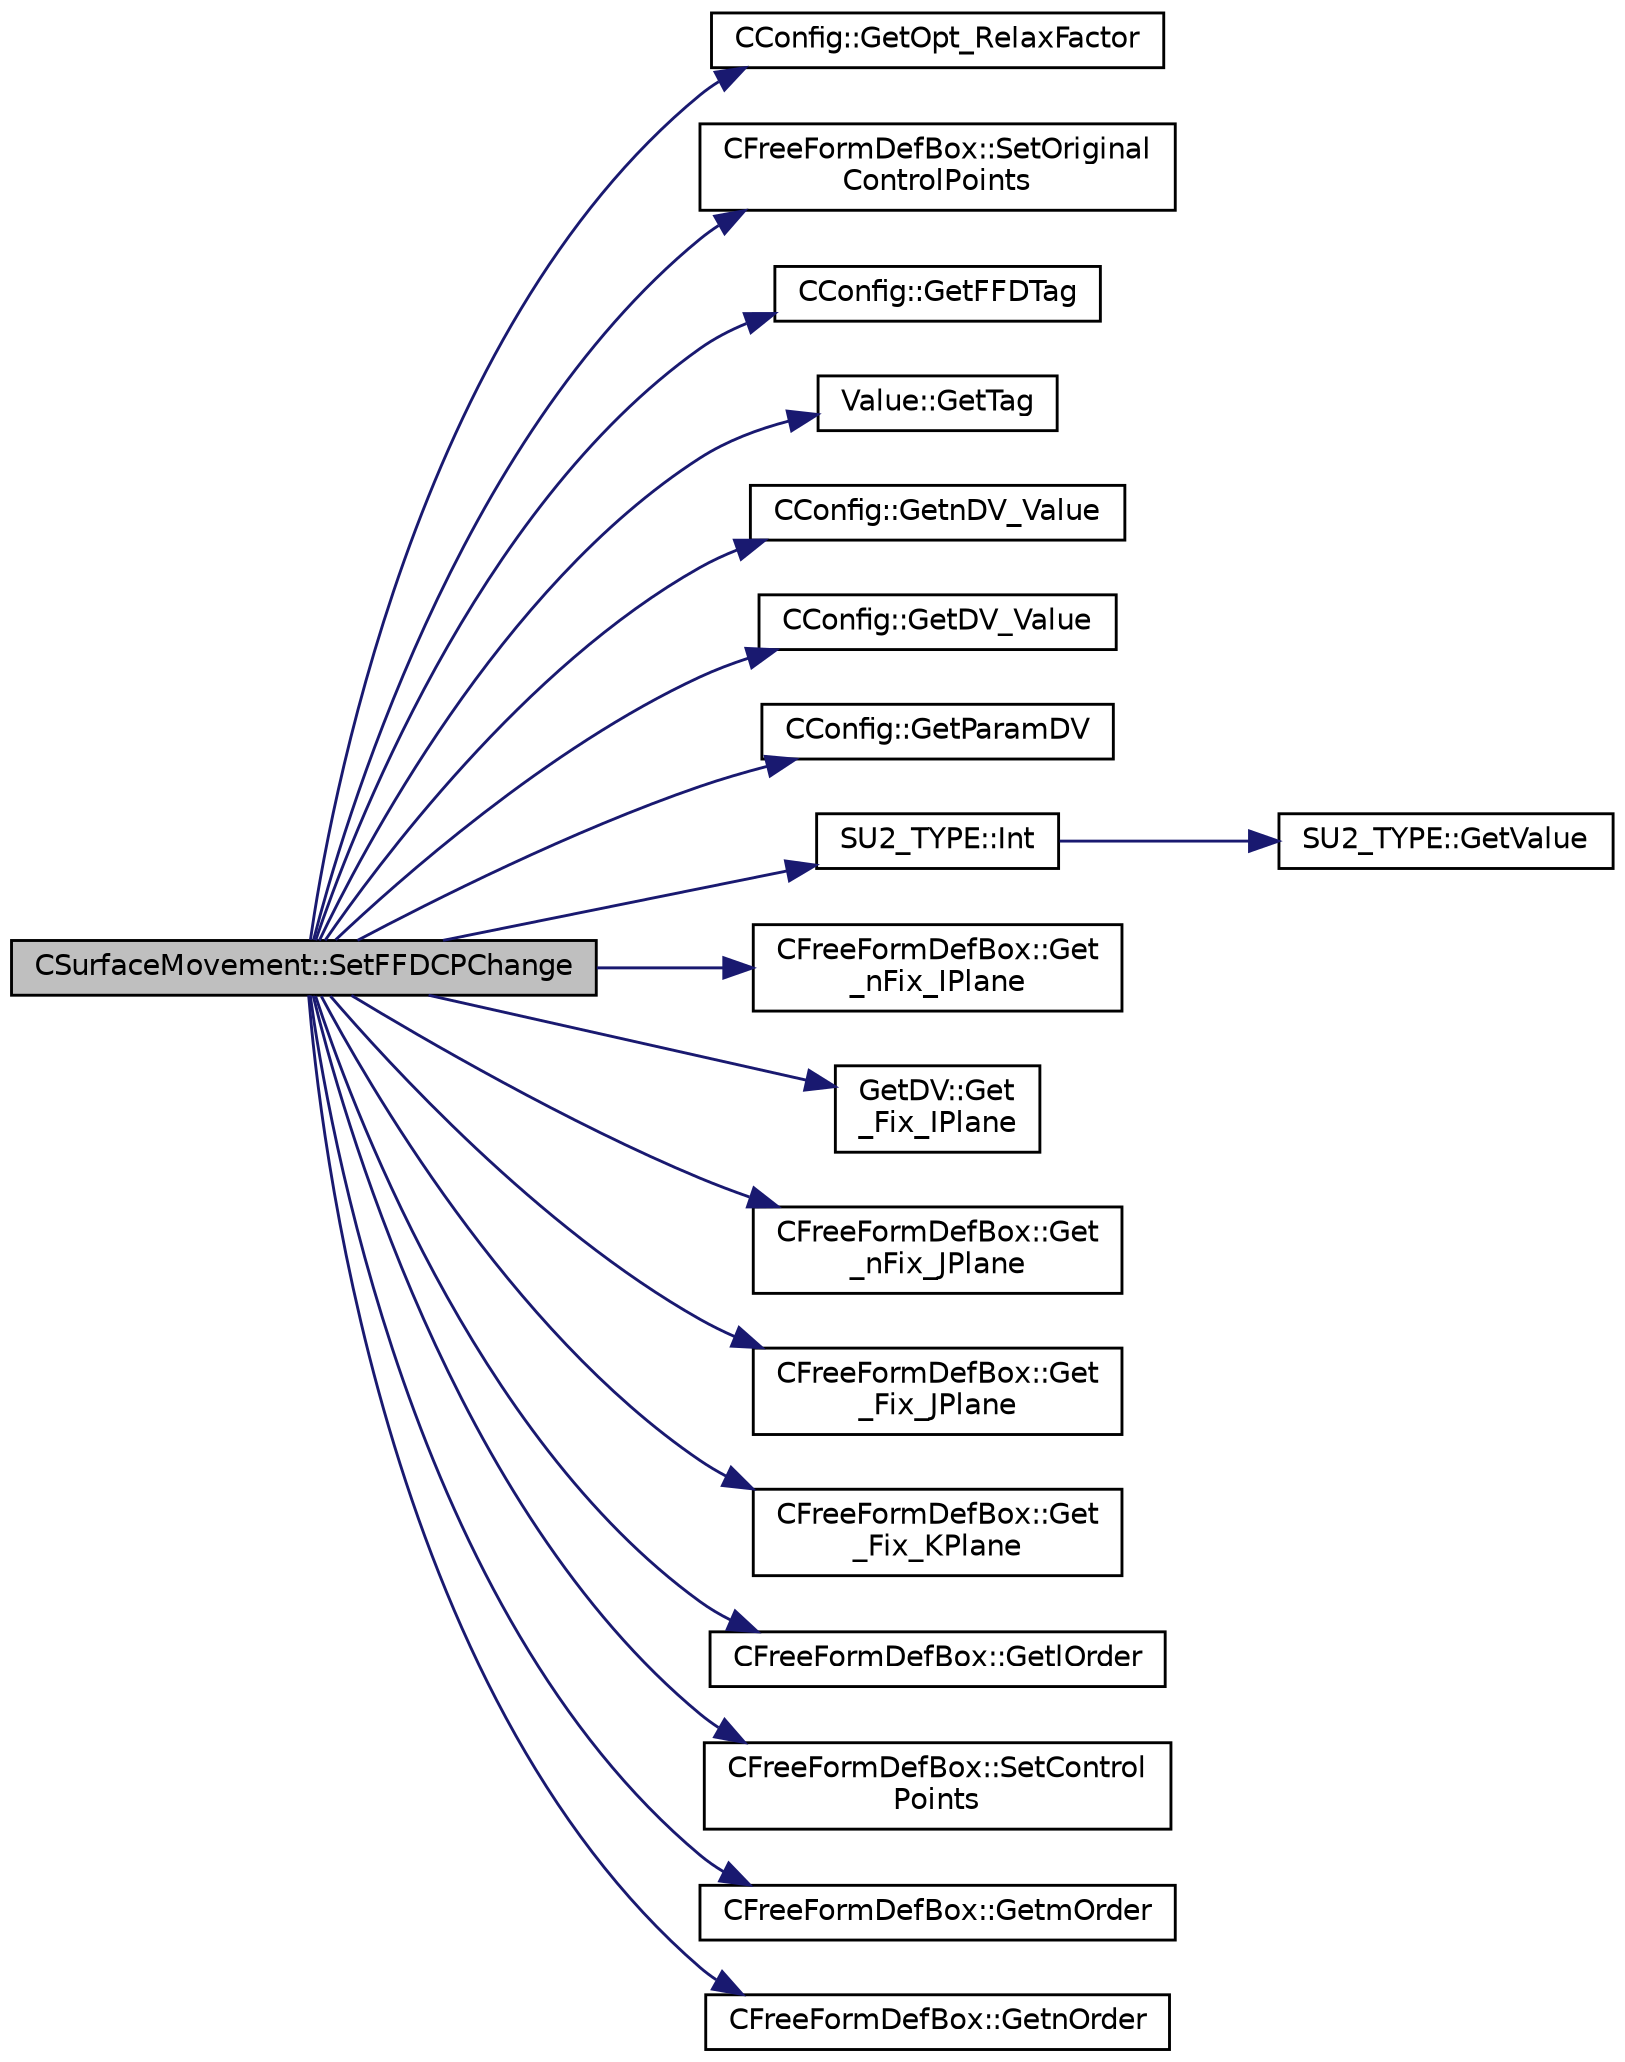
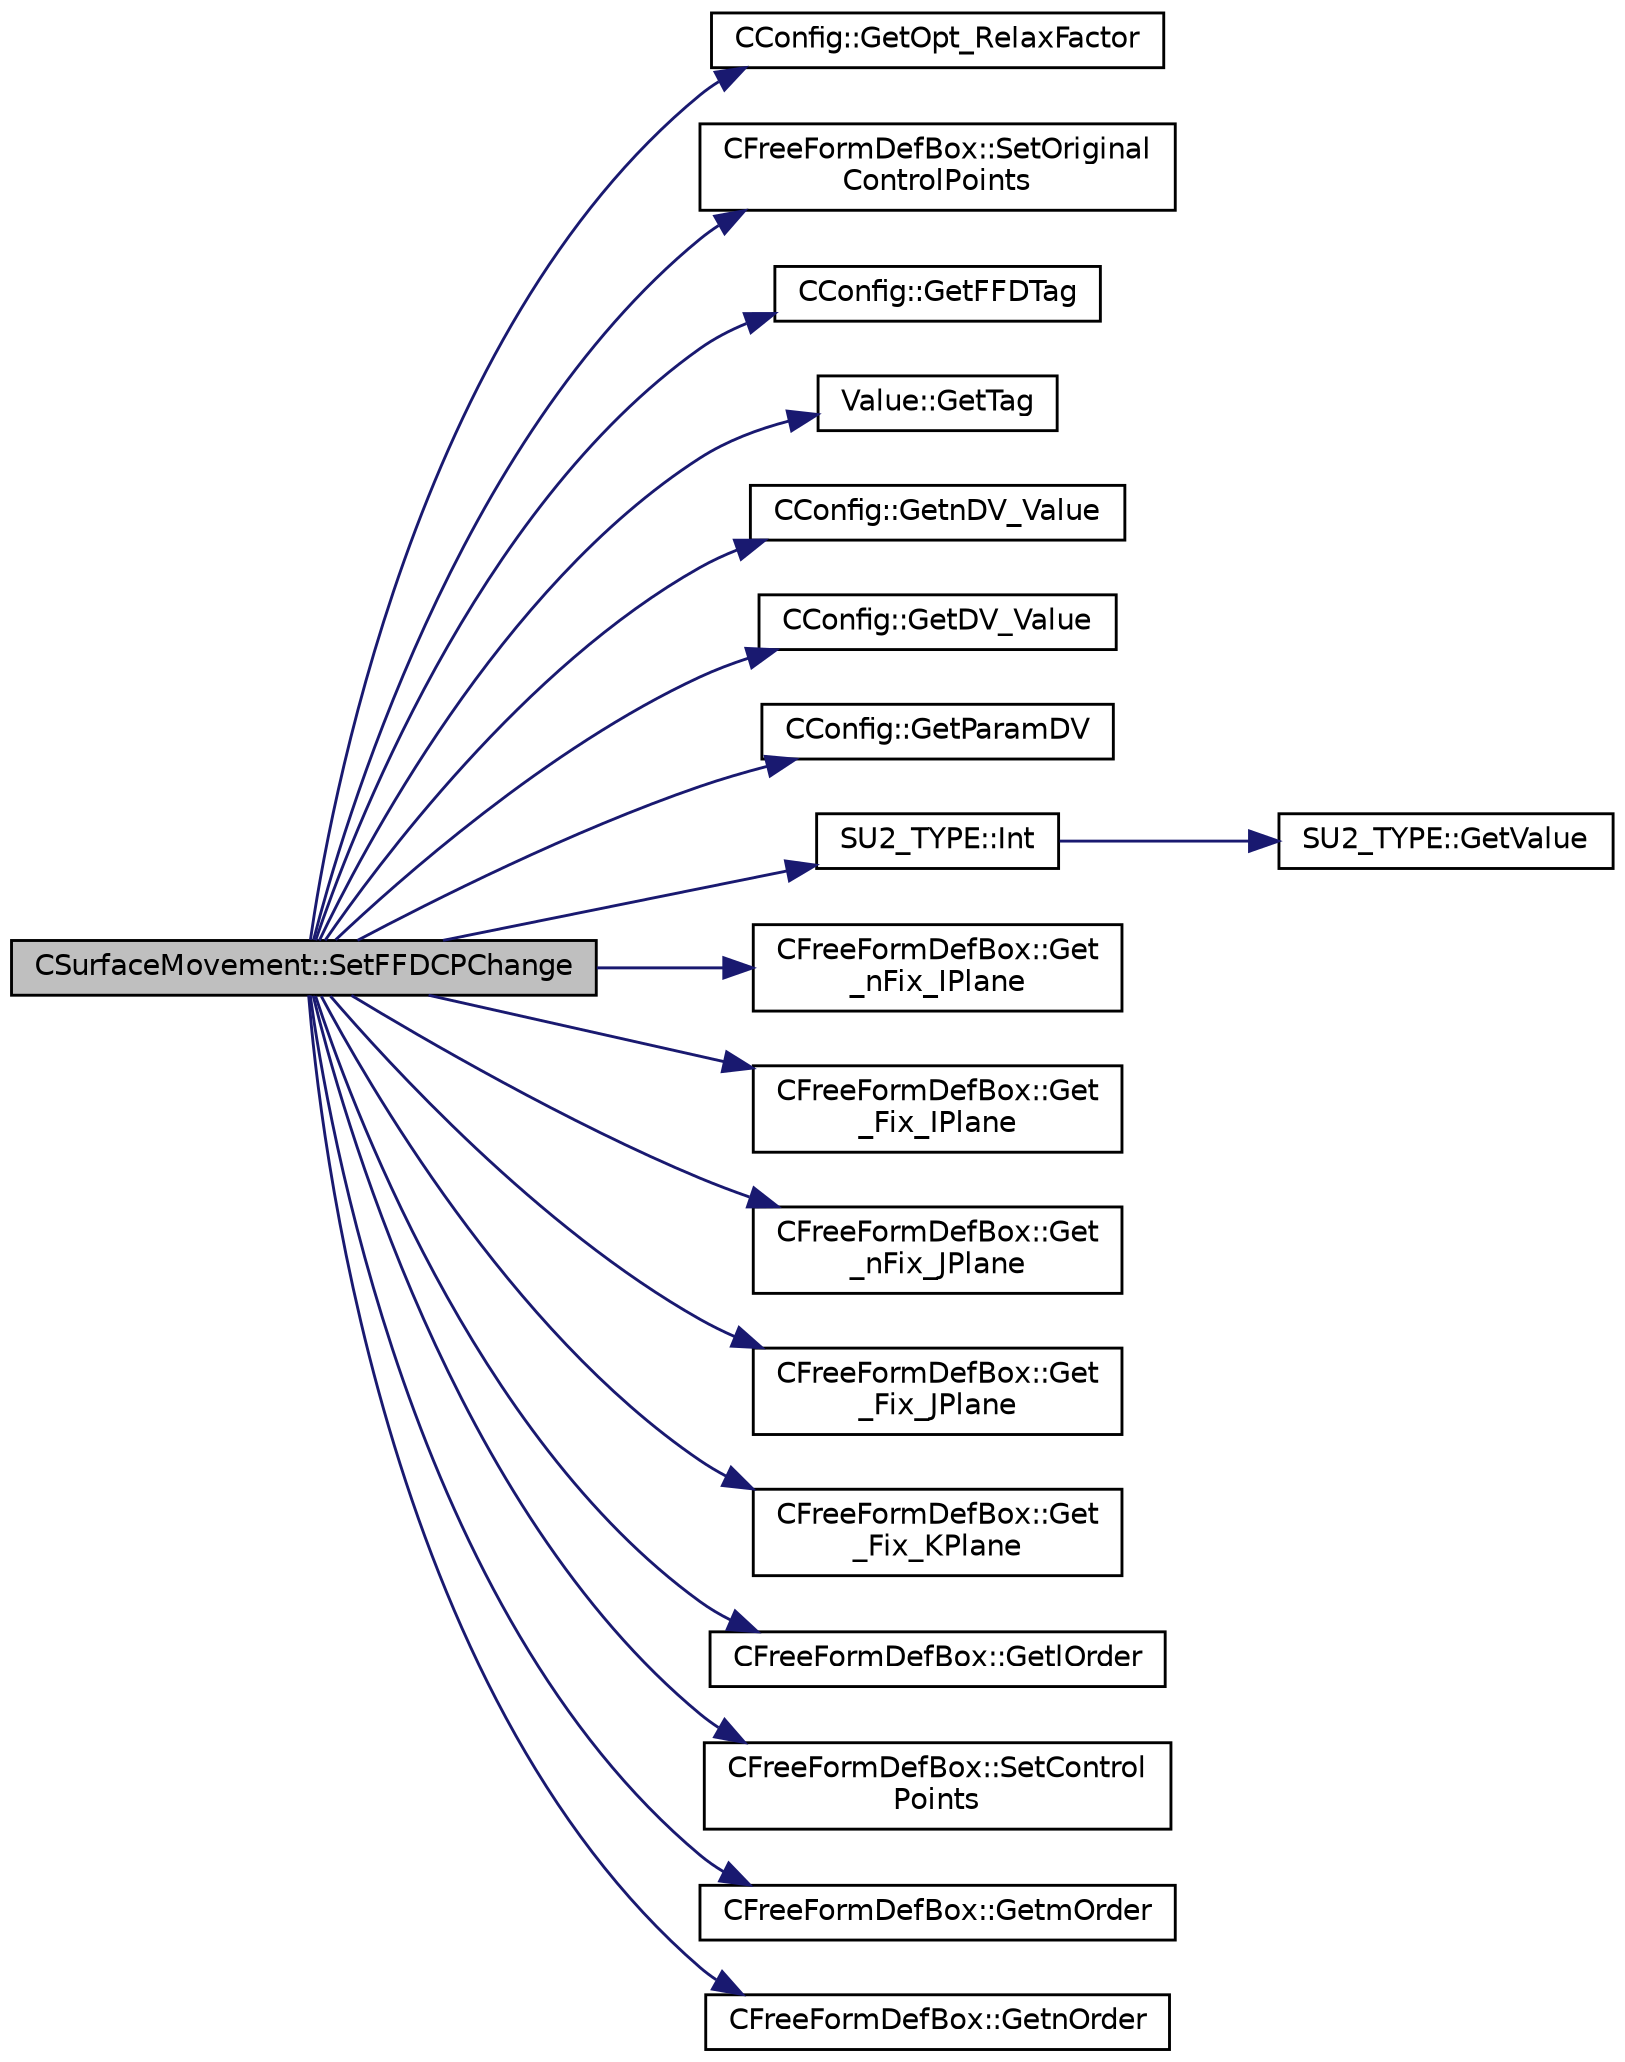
node "GetDV::Get _Fix_IPlane": label "GetDV::Get _Fix_IPlane" -> "CFreeFormDefBox::Get _Fix_IPlane"
